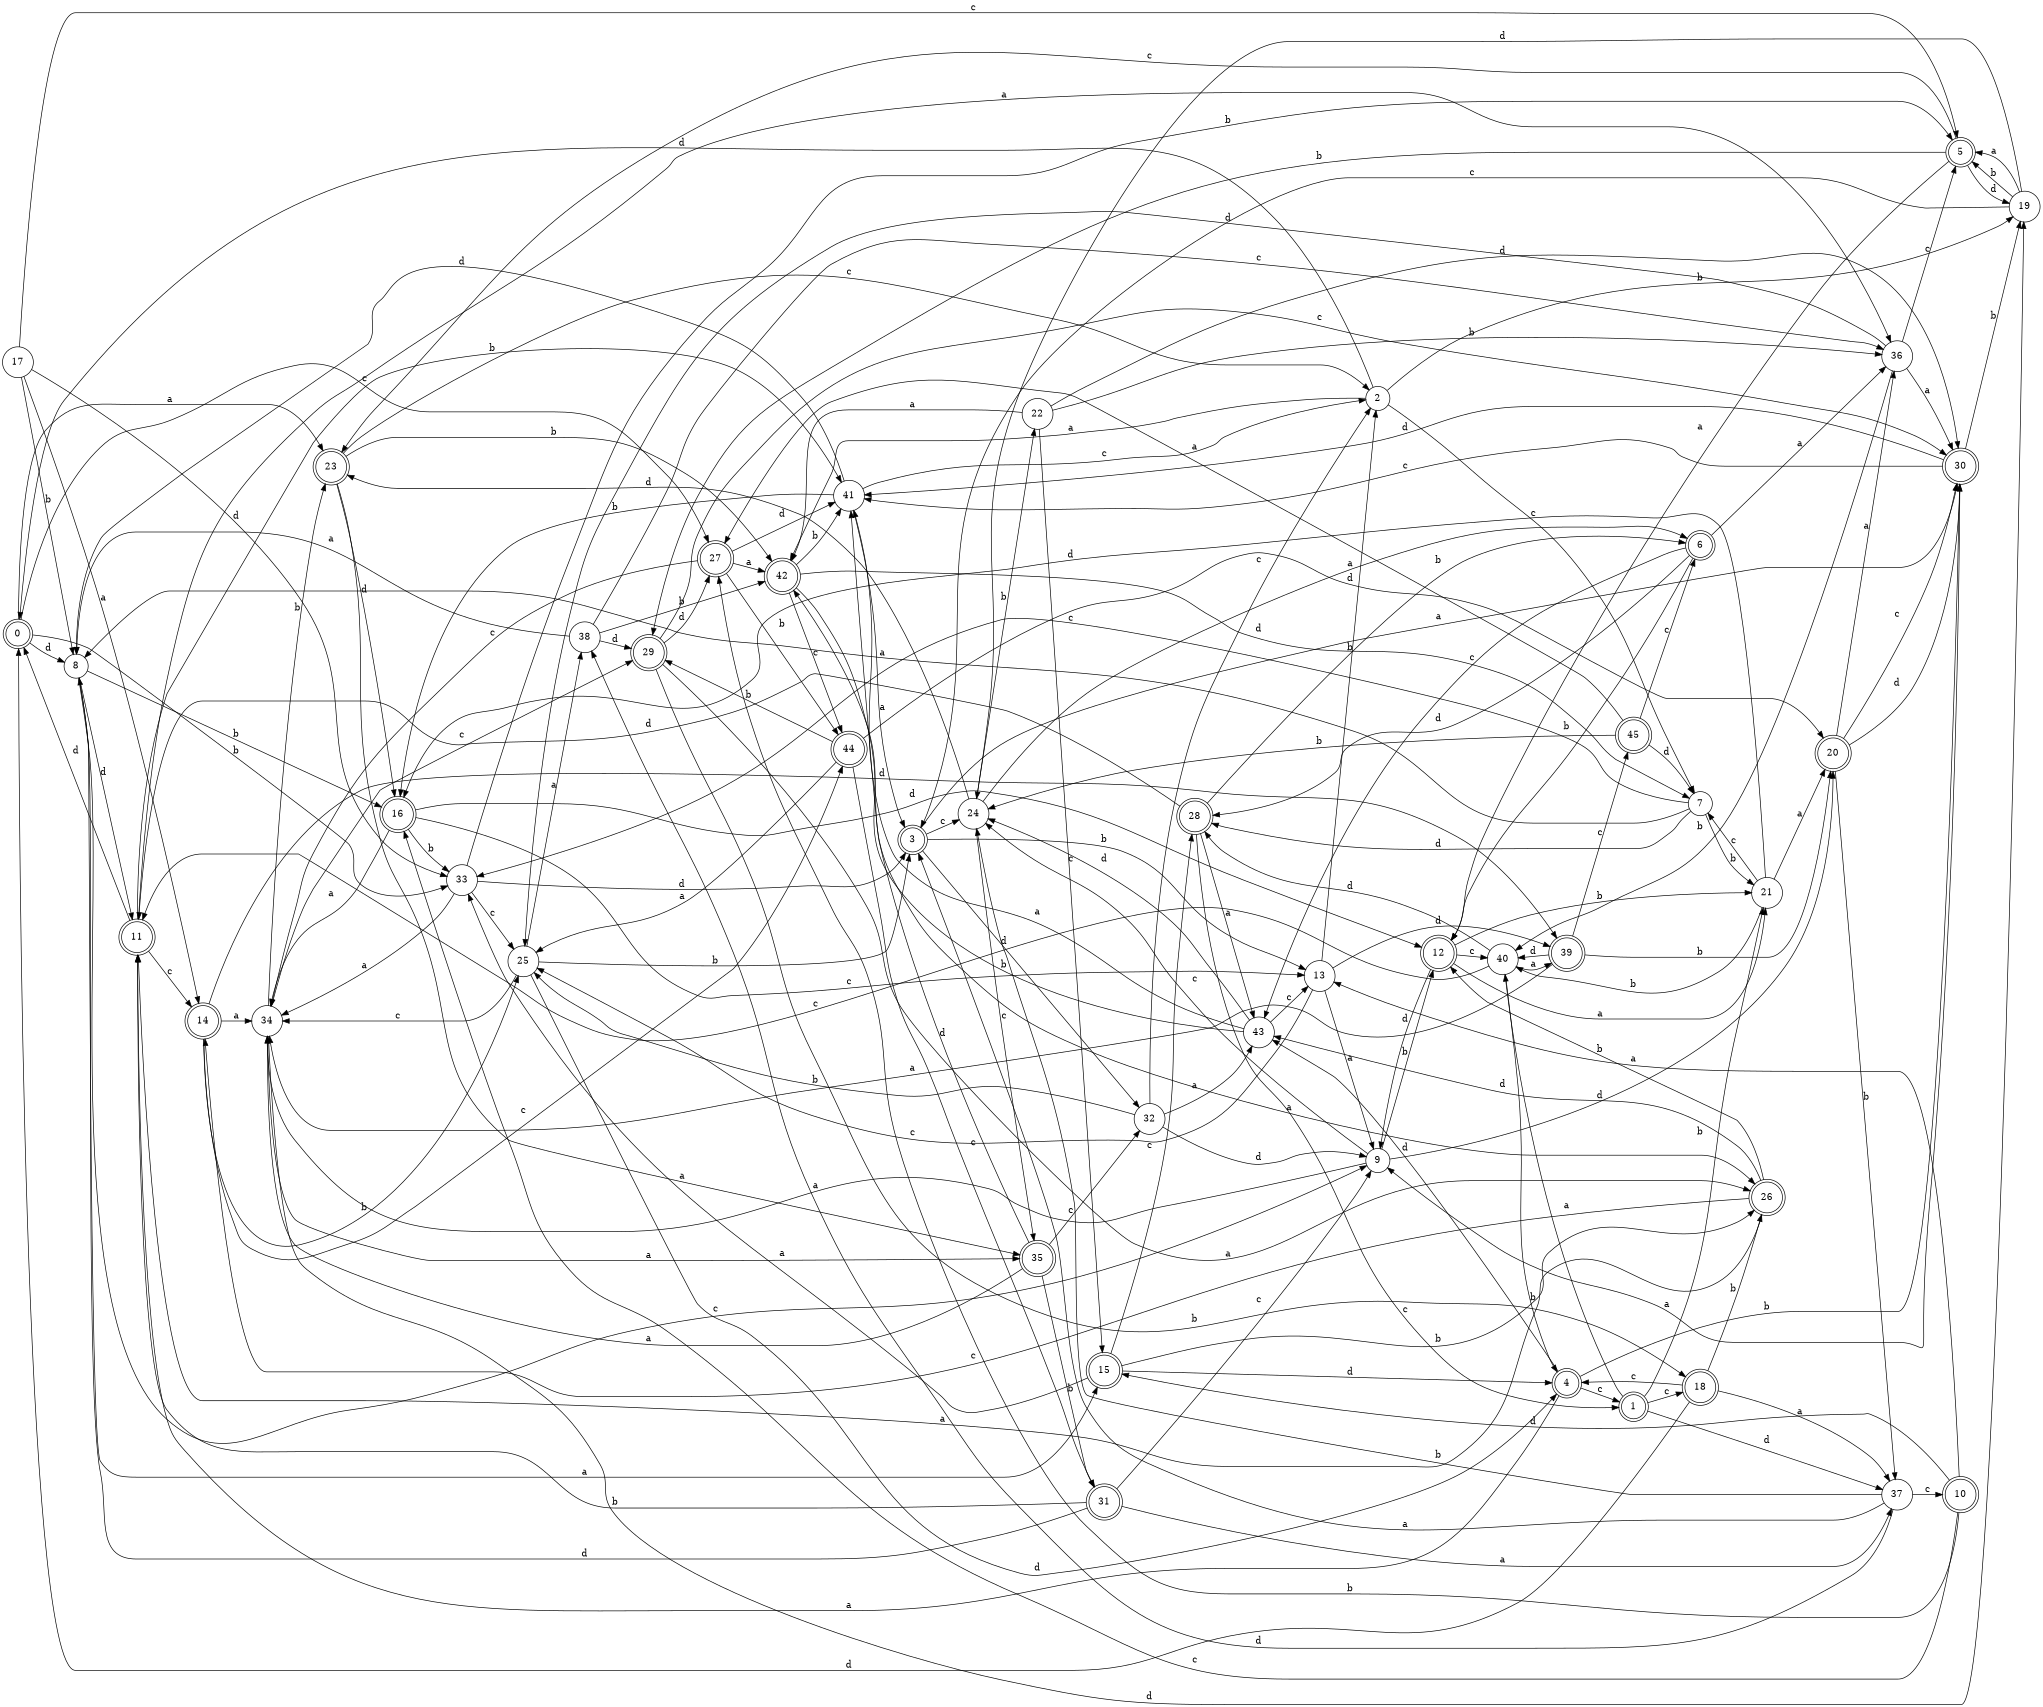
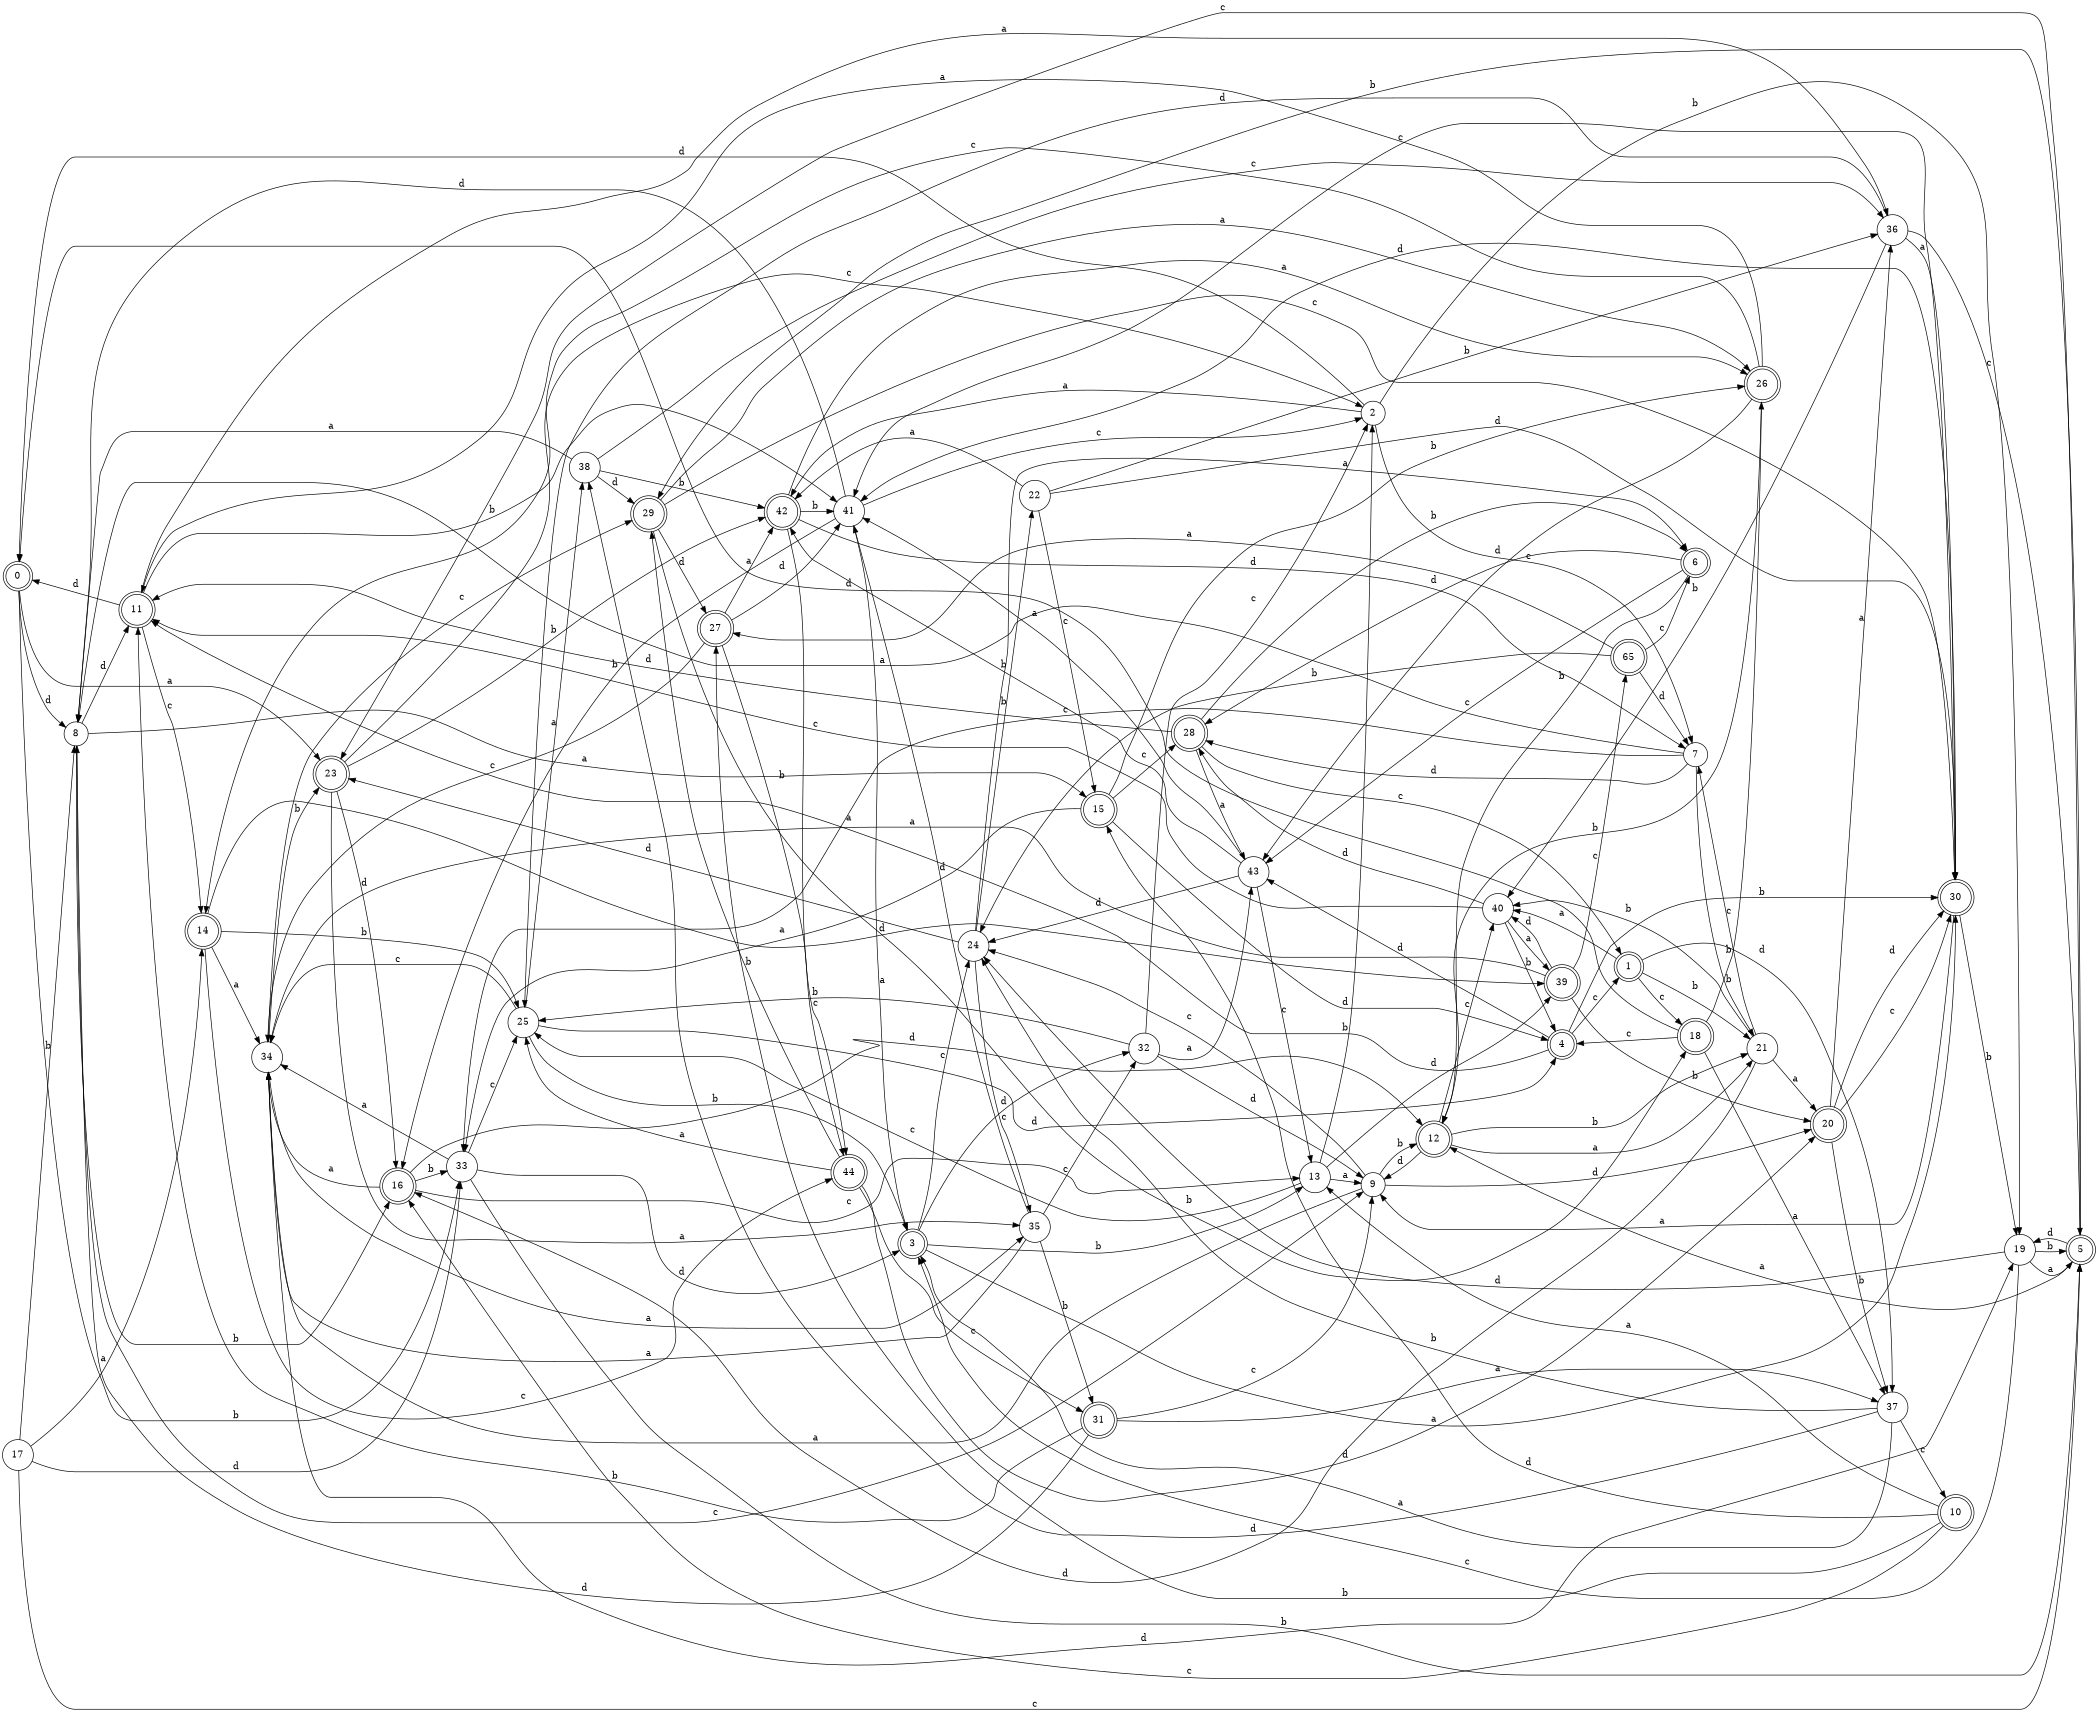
edge "0" -> "27": removed, label "c"
edge "6" -> "36": removed, label "a"
node "45": label "45" -> "65"
node "35": shape doublecircle -> circle
